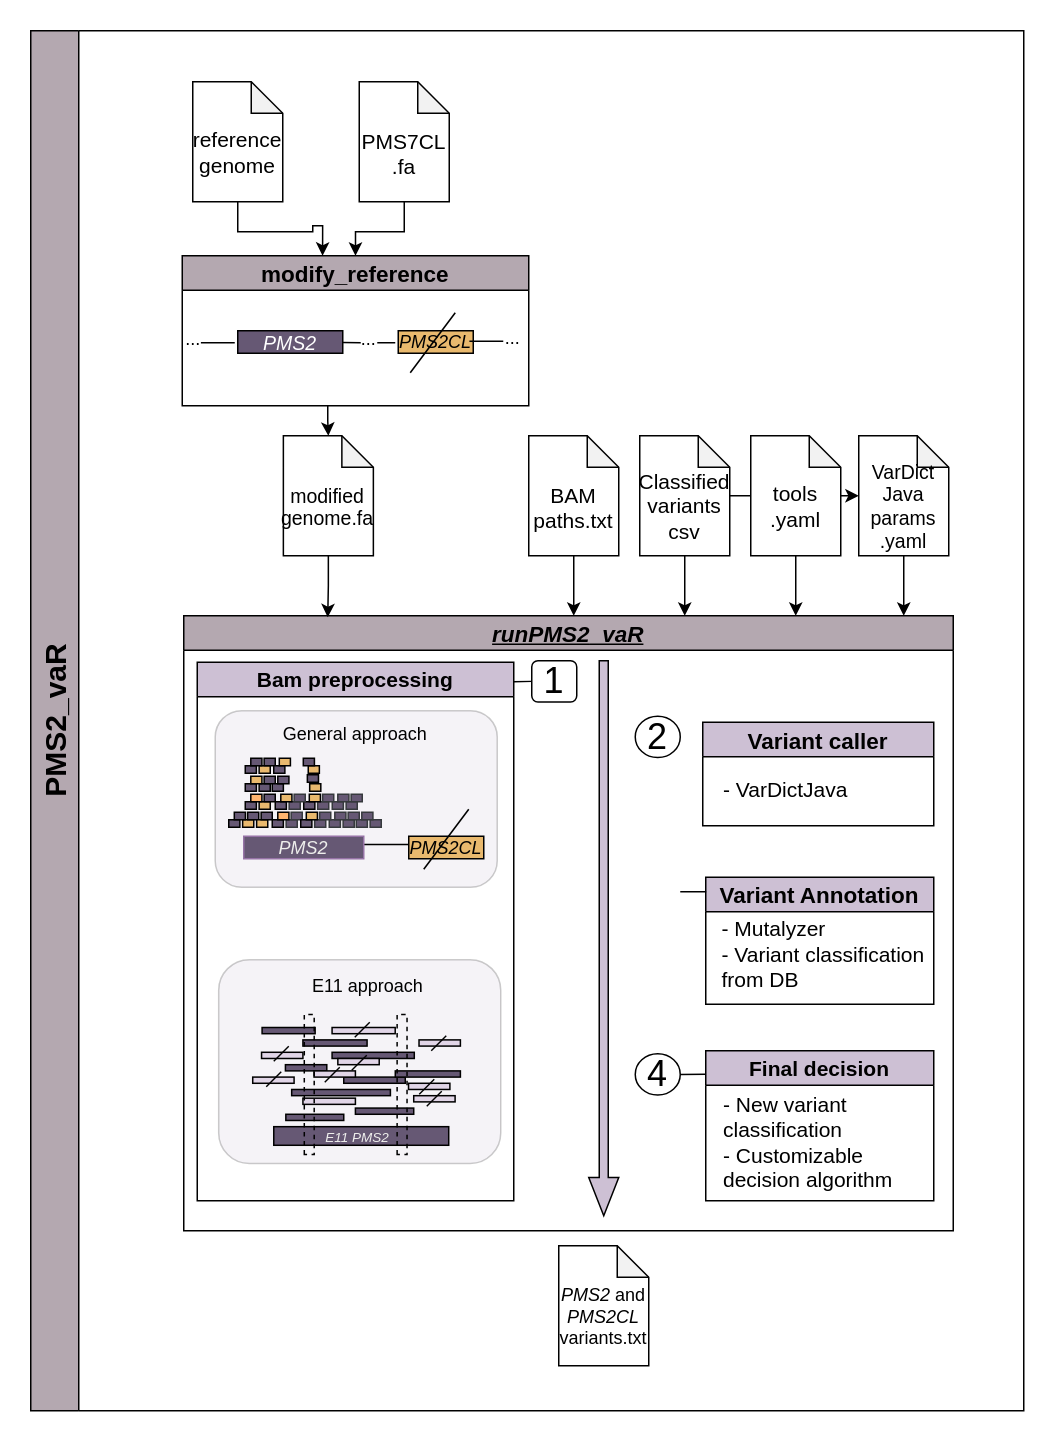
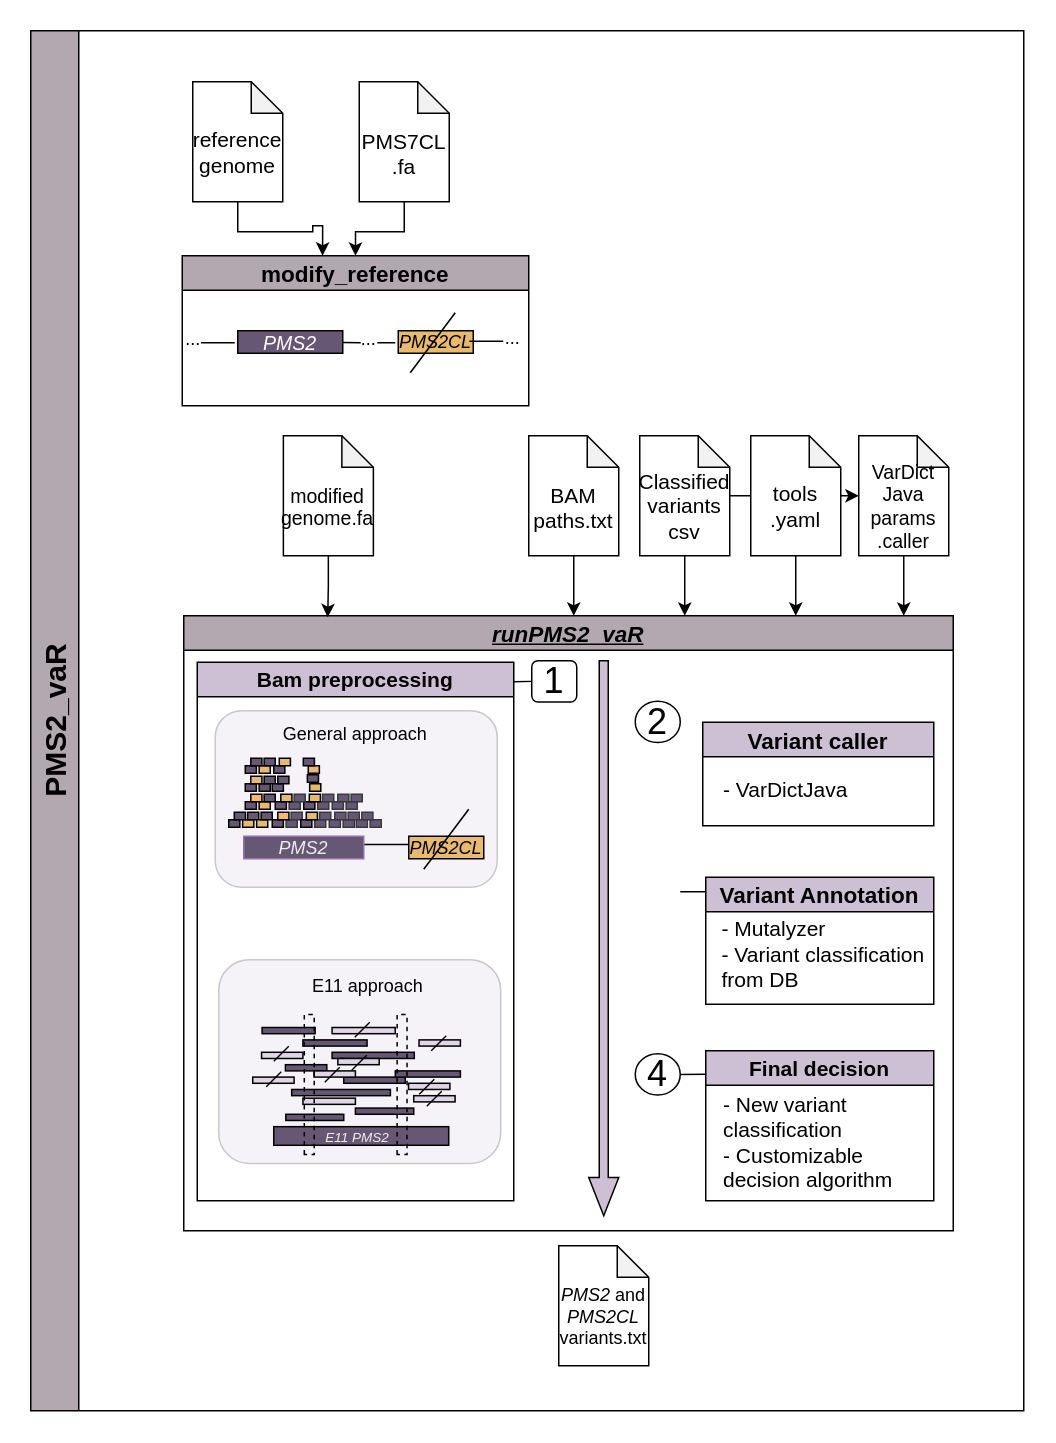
edge "modify_reference" -> "modified genome.fa": removed
node "VarDict Java params .yaml": label "VarDict Java params .yaml" -> "VarDict Java params .caller"
node "2": moved (658, 737) -> (658, 722)
